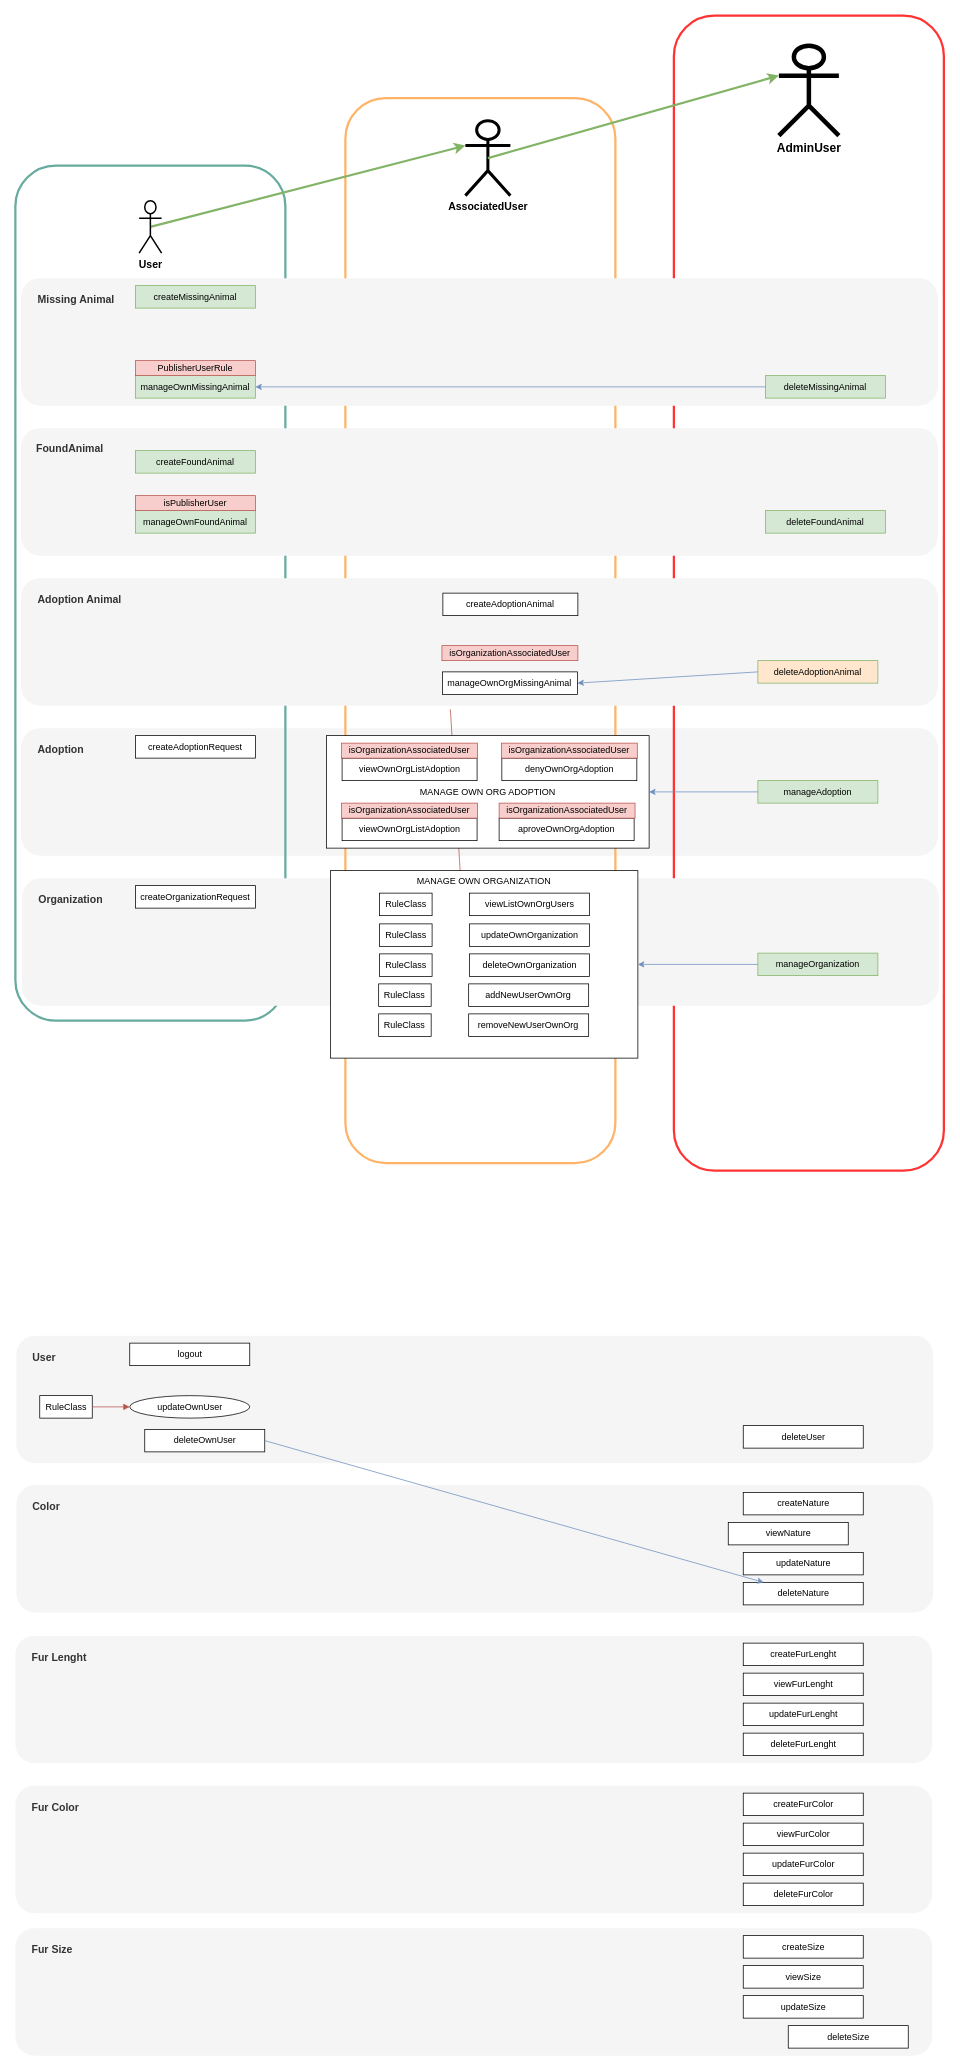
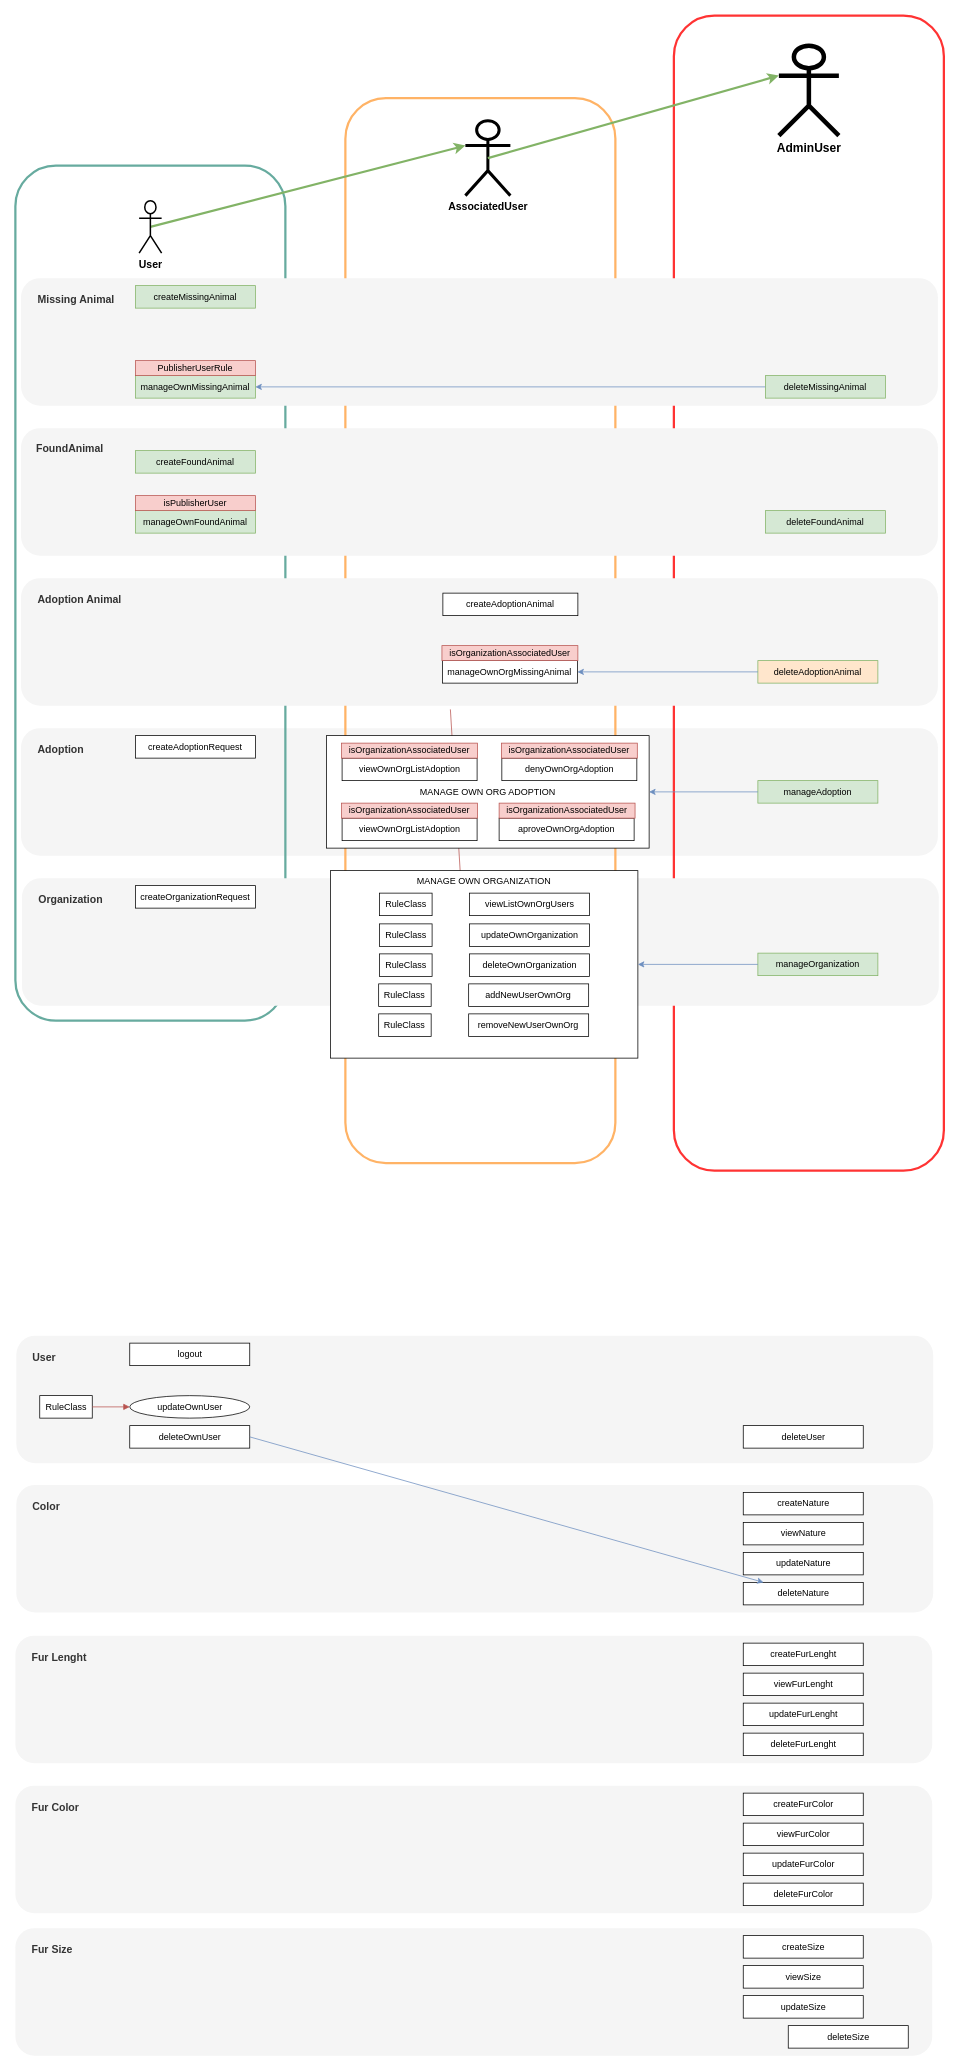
node "manageOwnOrgMissingAnimal": moved (510, 683) -> (510, 672)
node "deleteOwnUser": moved (205, 1440) -> (190, 1437)
node "viewNature": moved (788, 1533) -> (803, 1533)
